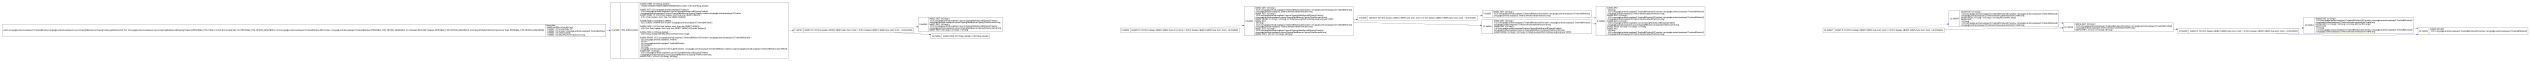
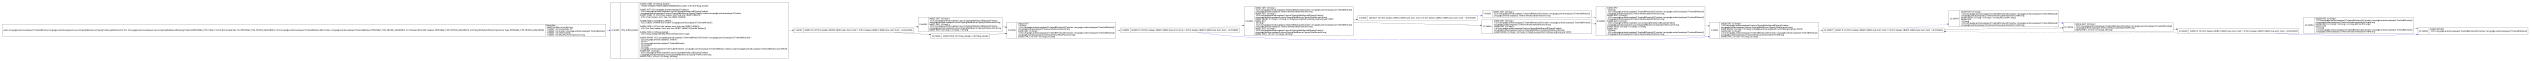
edge "13: 0x0052" -> "14: 0x0054": now "13: 0x0052" -> "10: 0x0047"
node "3: 0x001a": added
node "9: 0x003d": added
